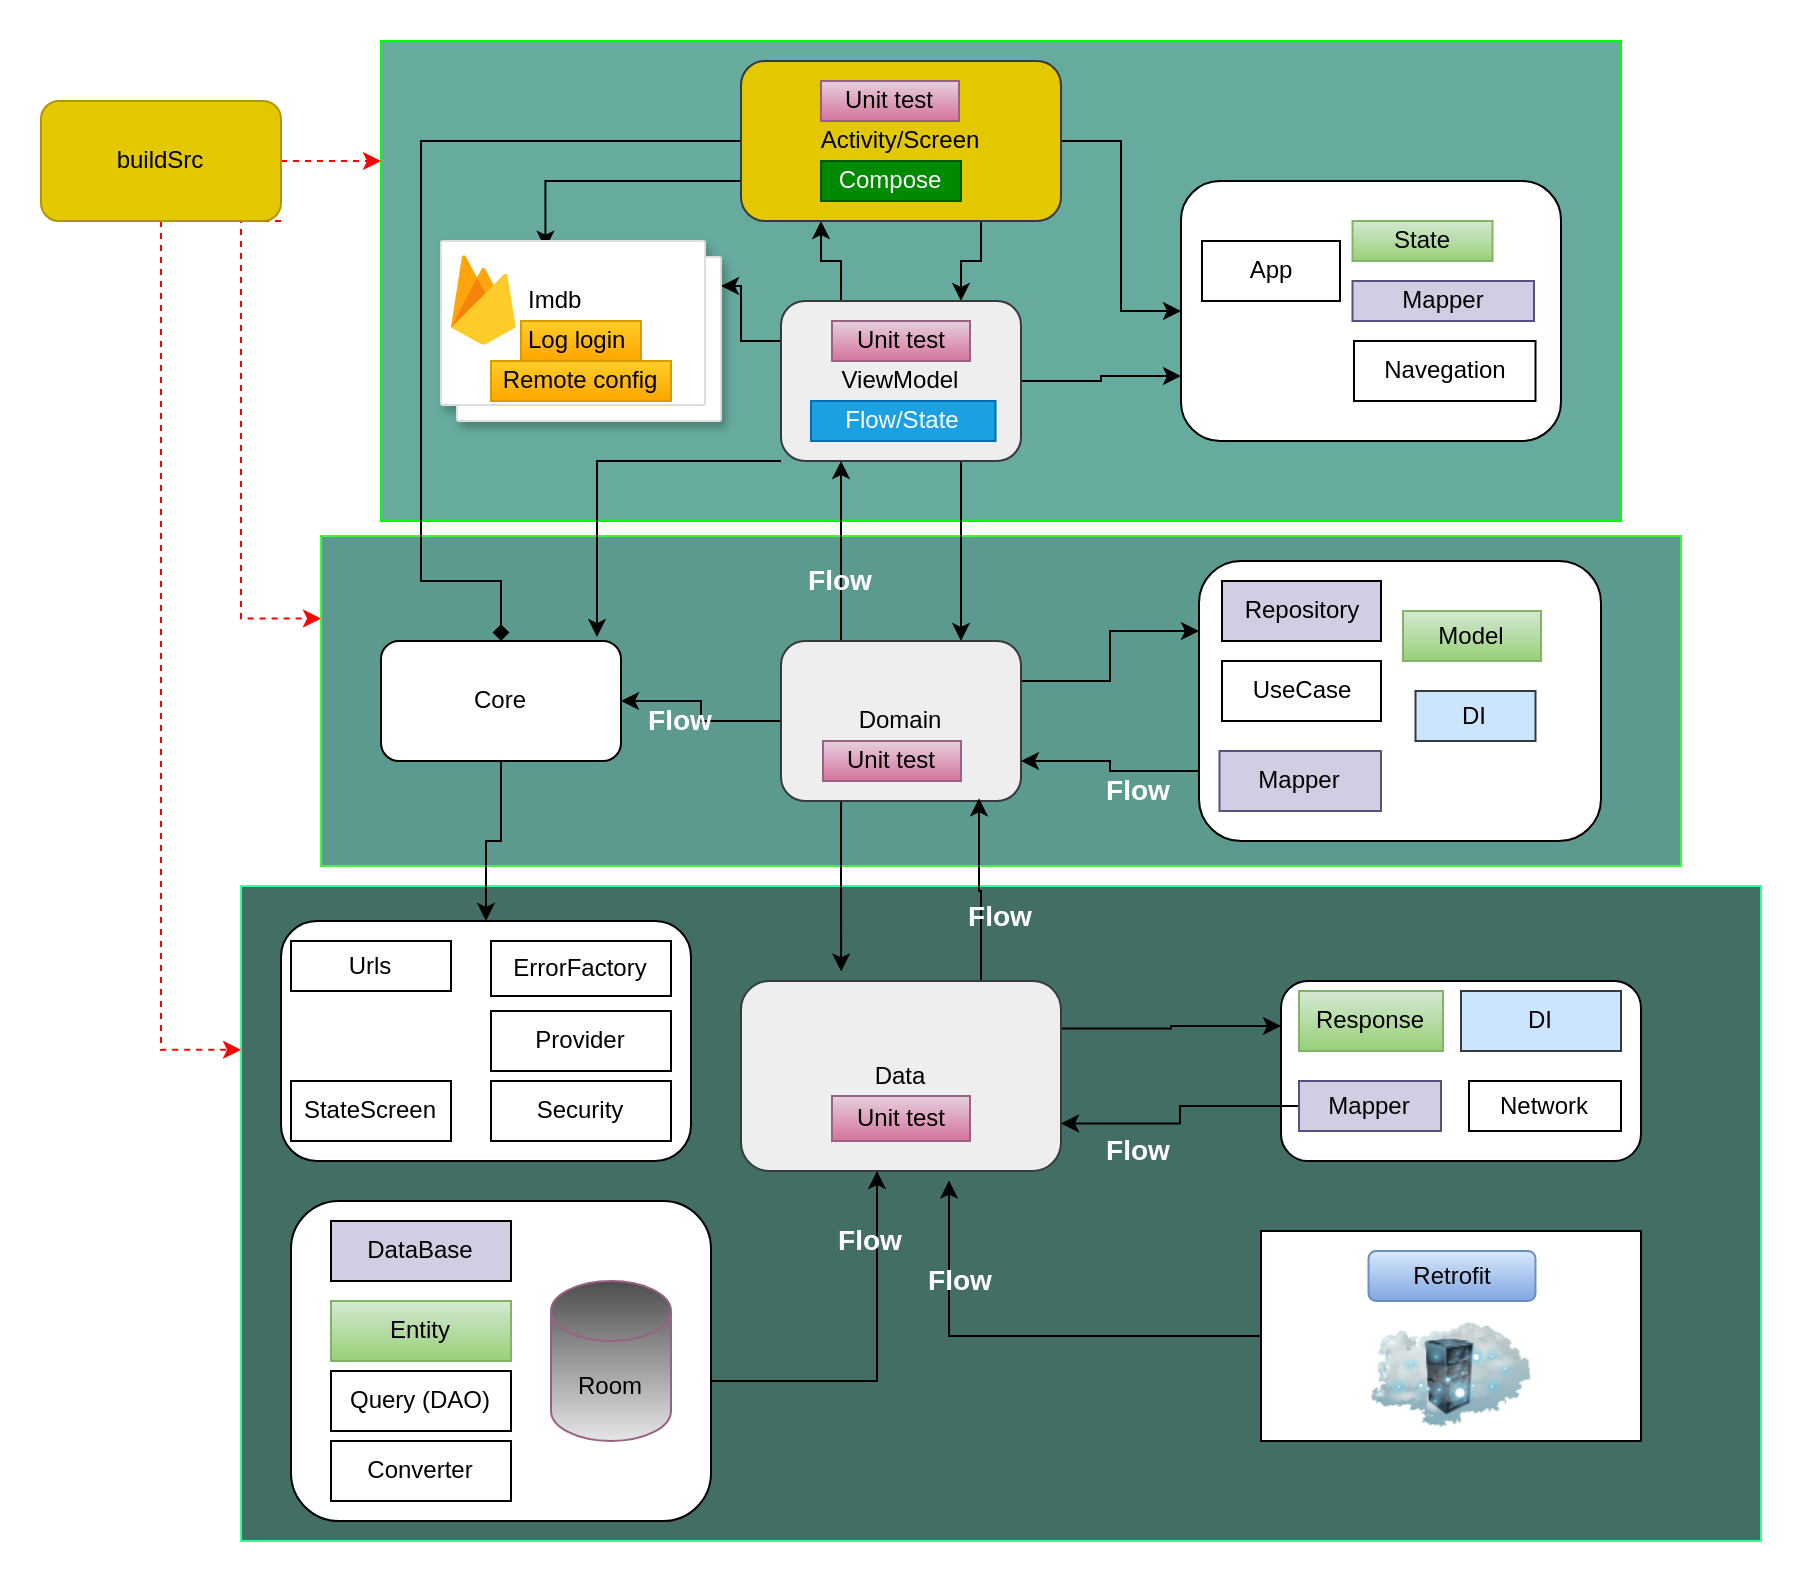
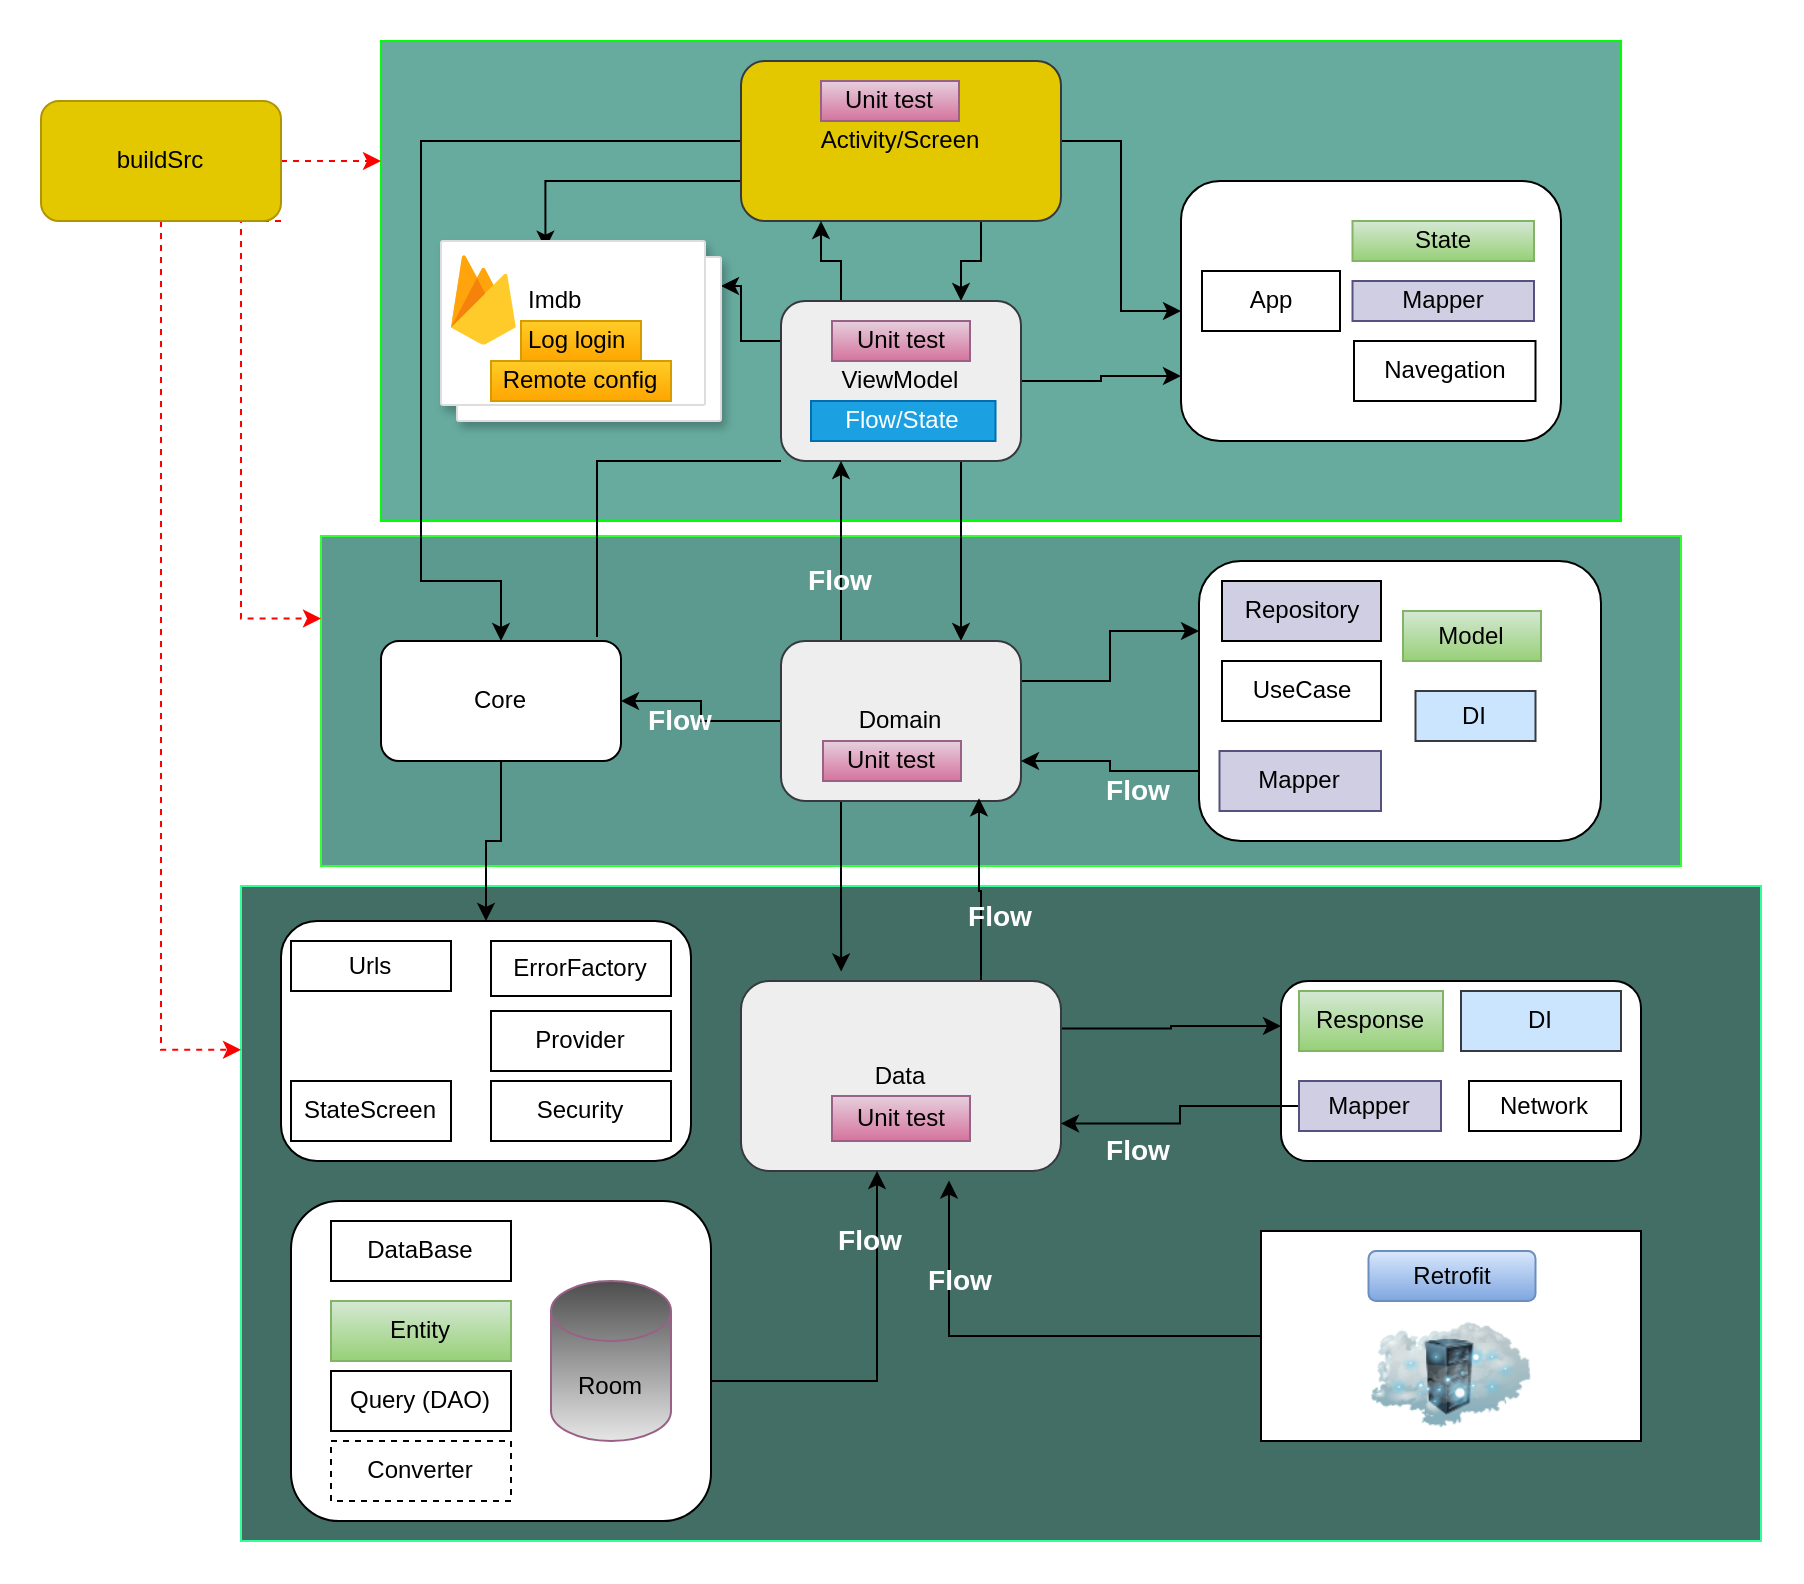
node "Compose": removed
node "State": size 140x40 -> 182x40
node "App": moved (1271, 271) -> (1271, 301)
edge "ViewModel" -> "Core": arrowhead classic -> none
edge "Activity/Screen" -> "Core": arrowhead diamond -> classic
node "DataBase": fillcolor #d0cee2 -> #ffffff
node "Converter": style solid -> dashed
